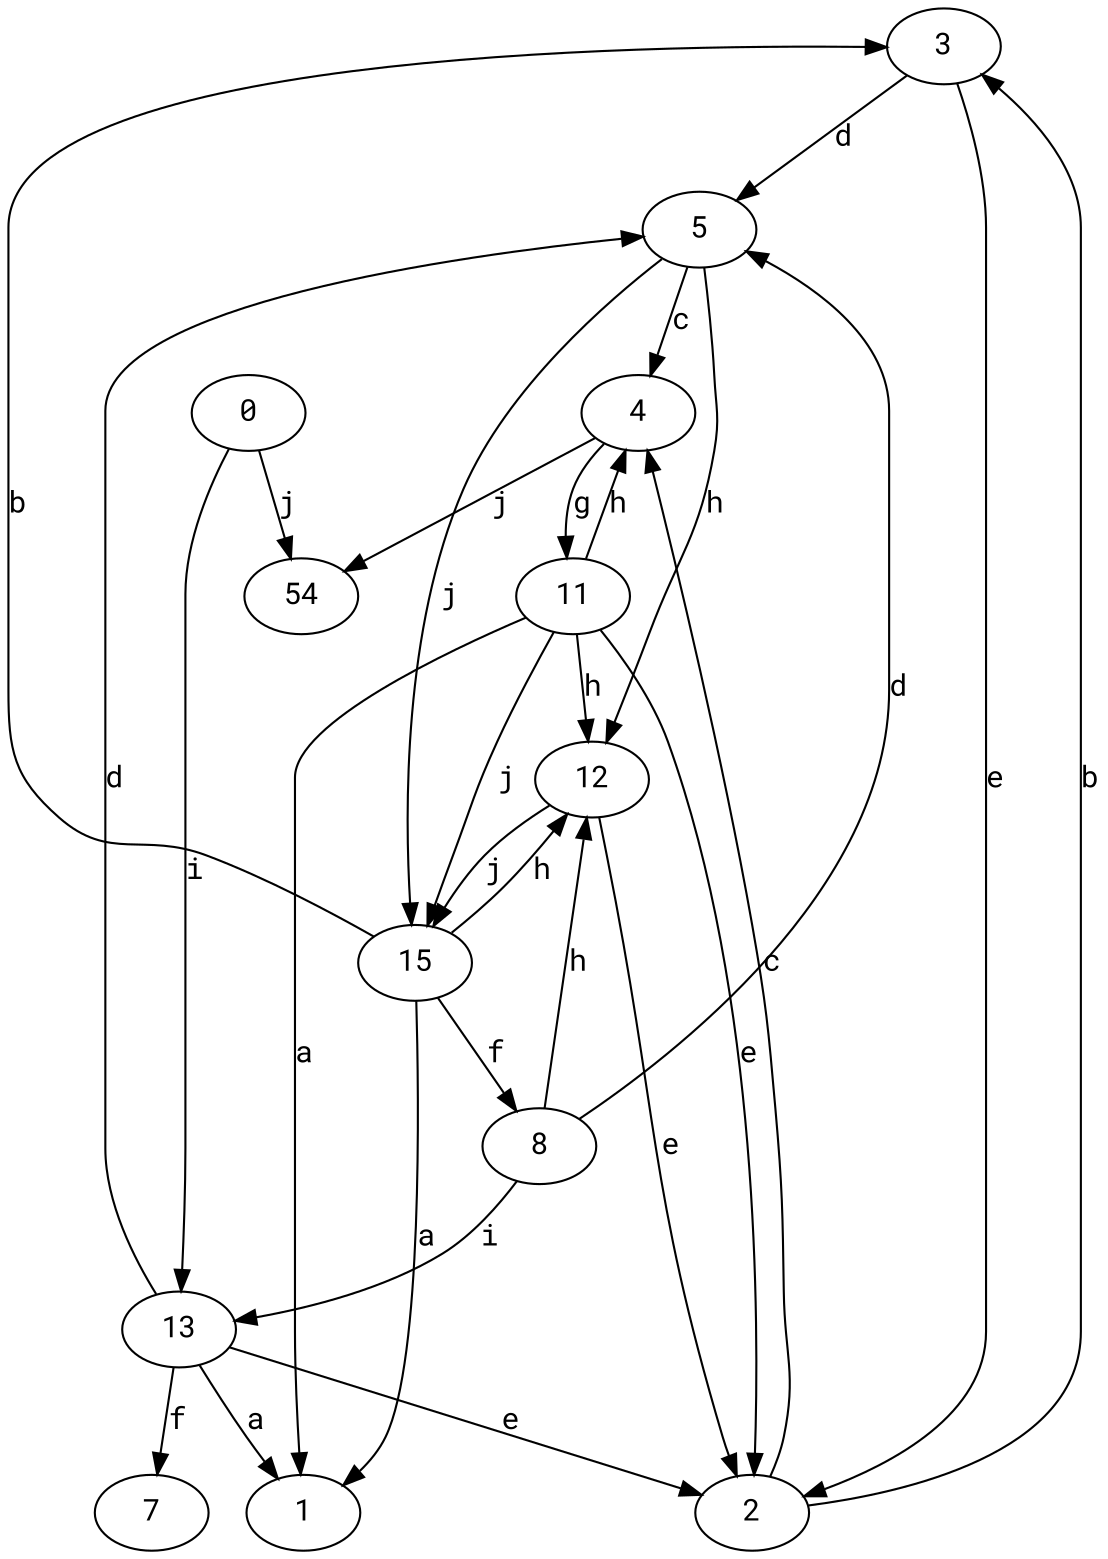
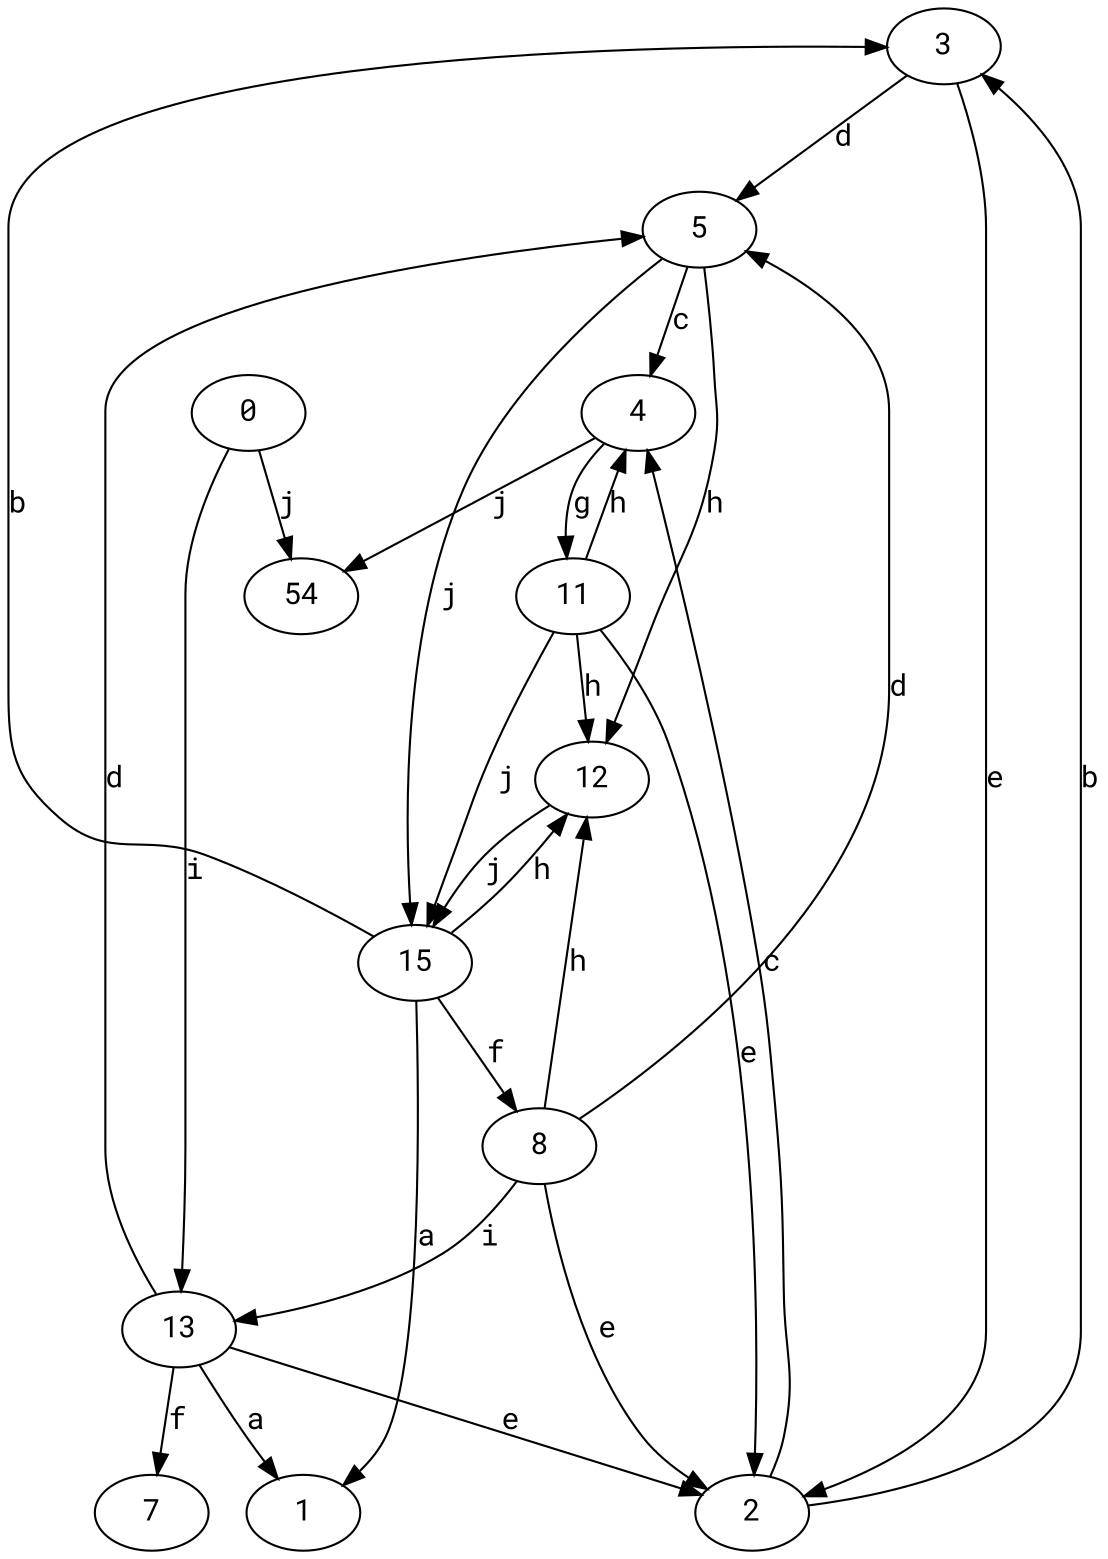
edge "11" -> "1": removed, label "a"
edge "12" -> "2": now "8" -> "2"
